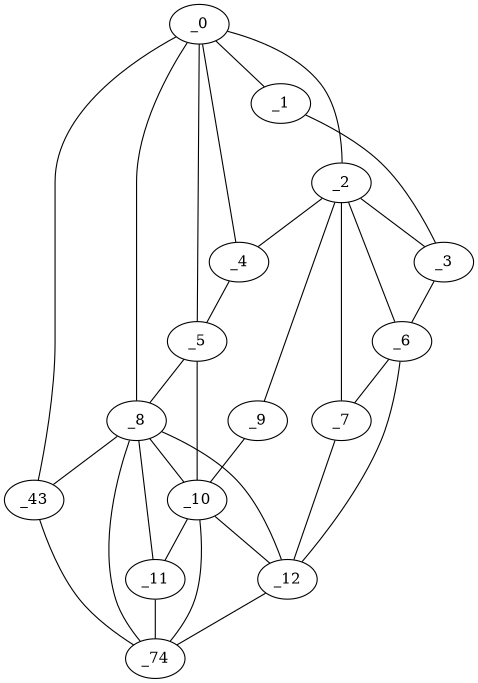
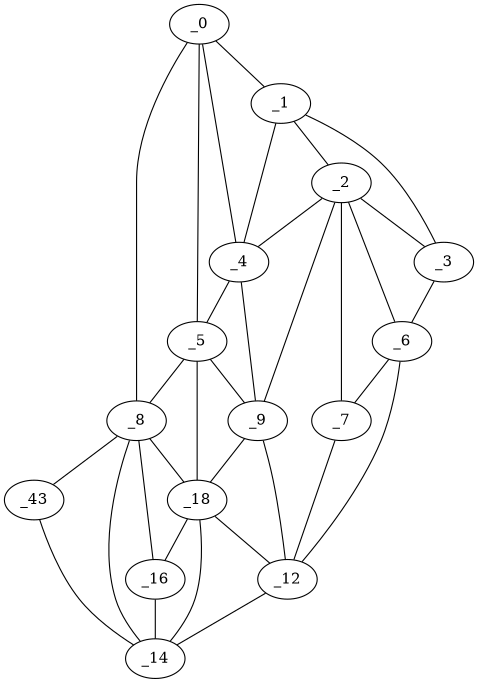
edge "_0" -- "_2": now "_1" -- "_2"
edge "_1" -- "_4": added
edge "_0" -- "_43": removed
edge "_4" -- "_9": added
edge "_5" -- "_9": added
edge "_8" -- "_12": now "_9" -- "_12"
node "_10": label "_10" -> "_18"
node "_11": label "_11" -> "_16"
node "_74": label "_74" -> "_14"
